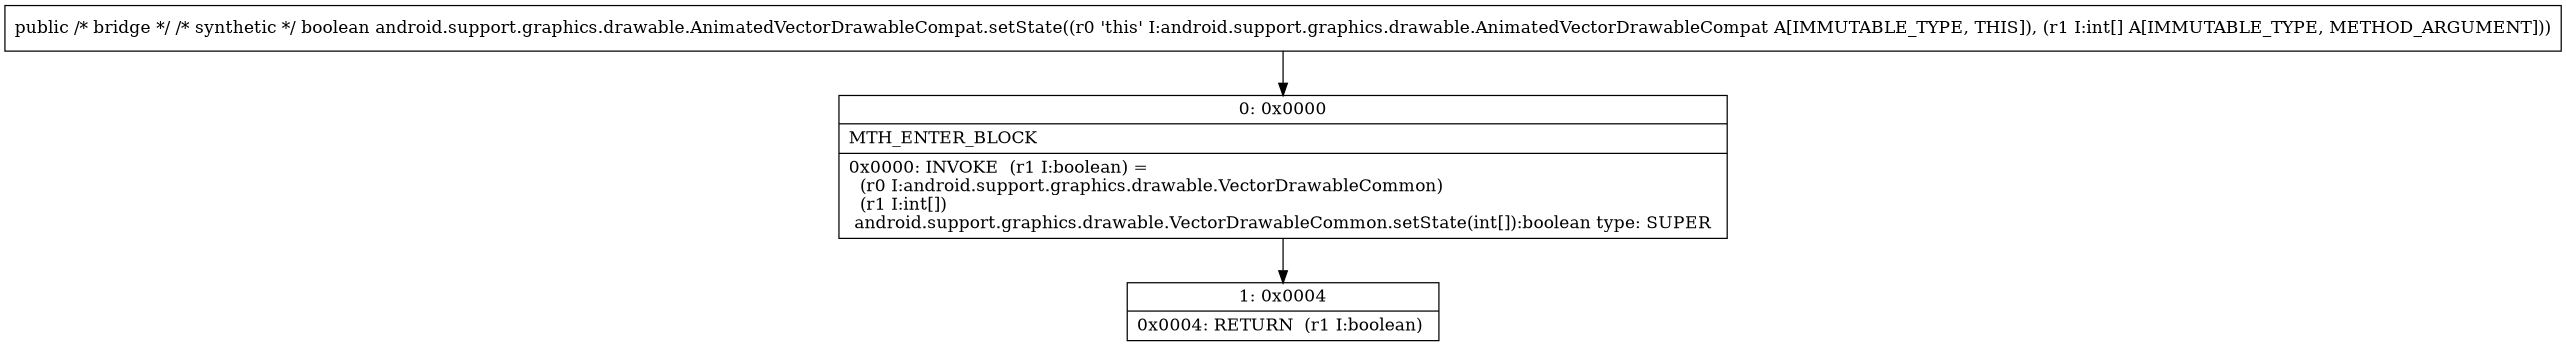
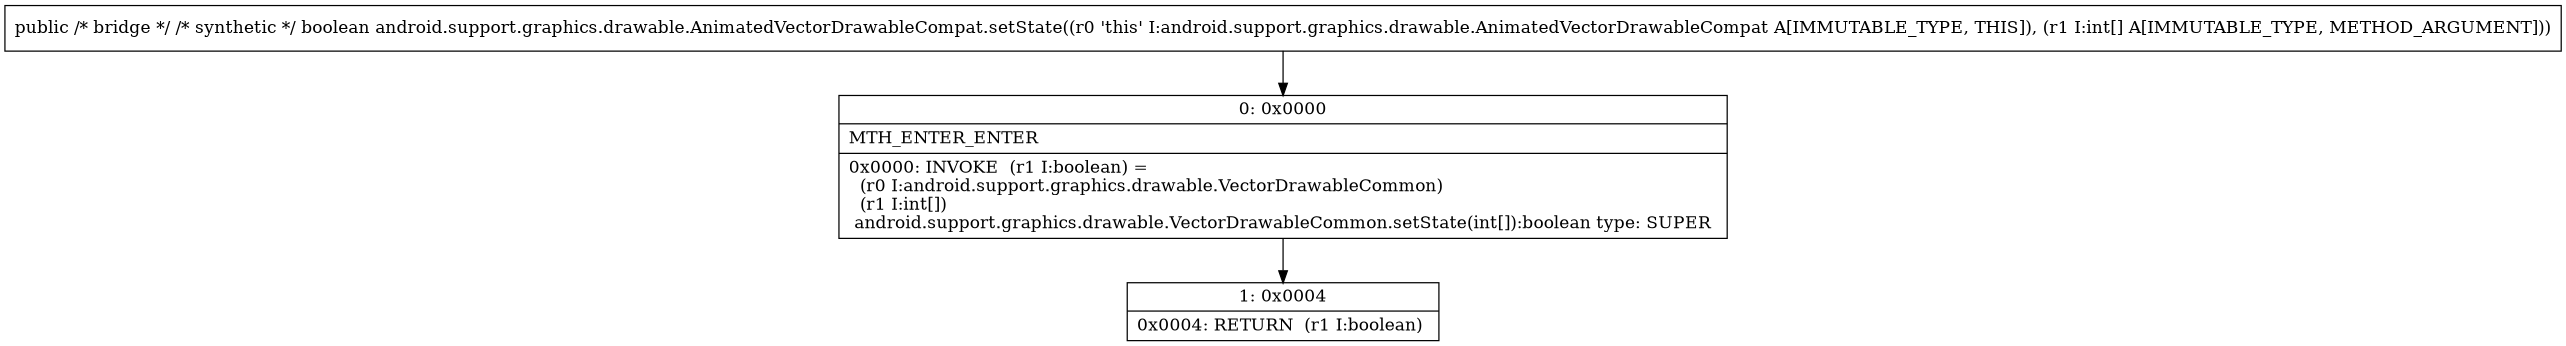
node "0: 0x0000": text "MTH_ENTER_BLOCK" -> "MTH_ENTER_ENTER"
